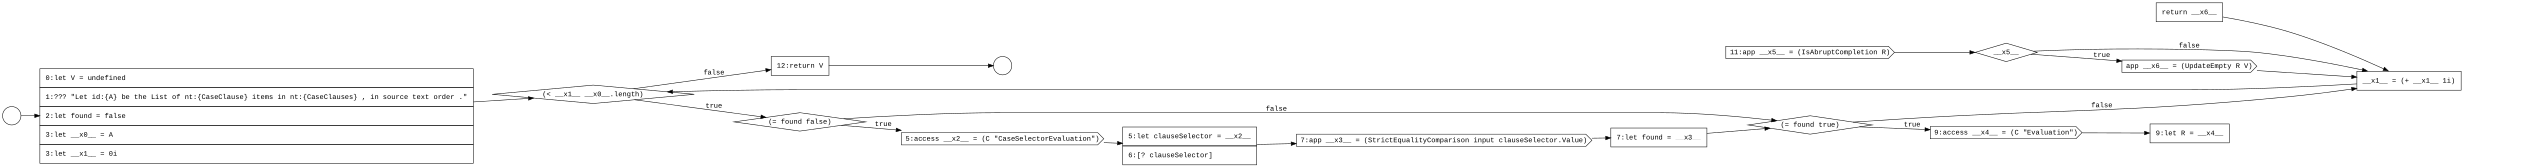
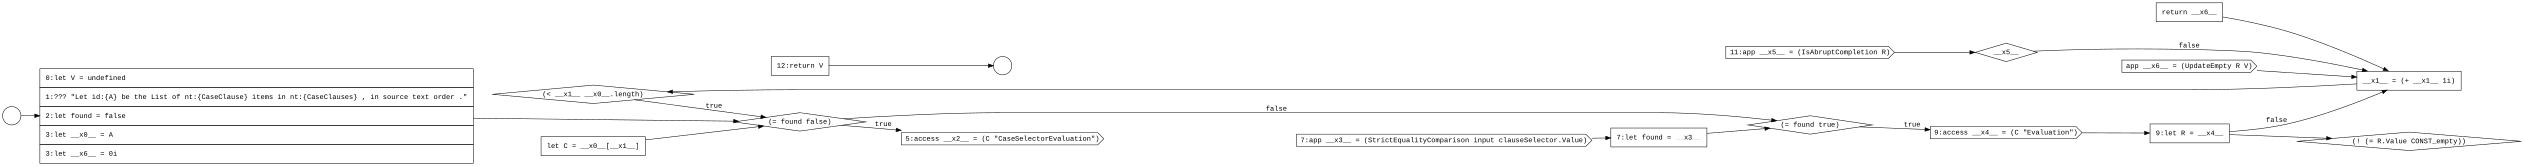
edge "__x5__" -> "app __x6__ = (UpdateEmpty R V)": removed, label "true"
edge "(< __x1__ __x0__.length)" -> "12:return V": removed, label "false"
edge "0:let V = undefined" -> "(< __x1__ __x0__.length)": now "0:let V = undefined" -> "(= found false)"
edge "(= found true)" -> "__x1__ = (+ __x1__ 1i)": now "9:let R = __x4__" -> "__x1__ = (+ __x1__ 1i)"
node "(! (= R.Value CONST_empty))": added
node "let C = __x0__[__x1__]": added
node "5:let clauseSelector = __x2__": removed
node "0:let V = undefined": text "3:let __x1__ = 0i" -> "3:let __x6__ = 0i"
